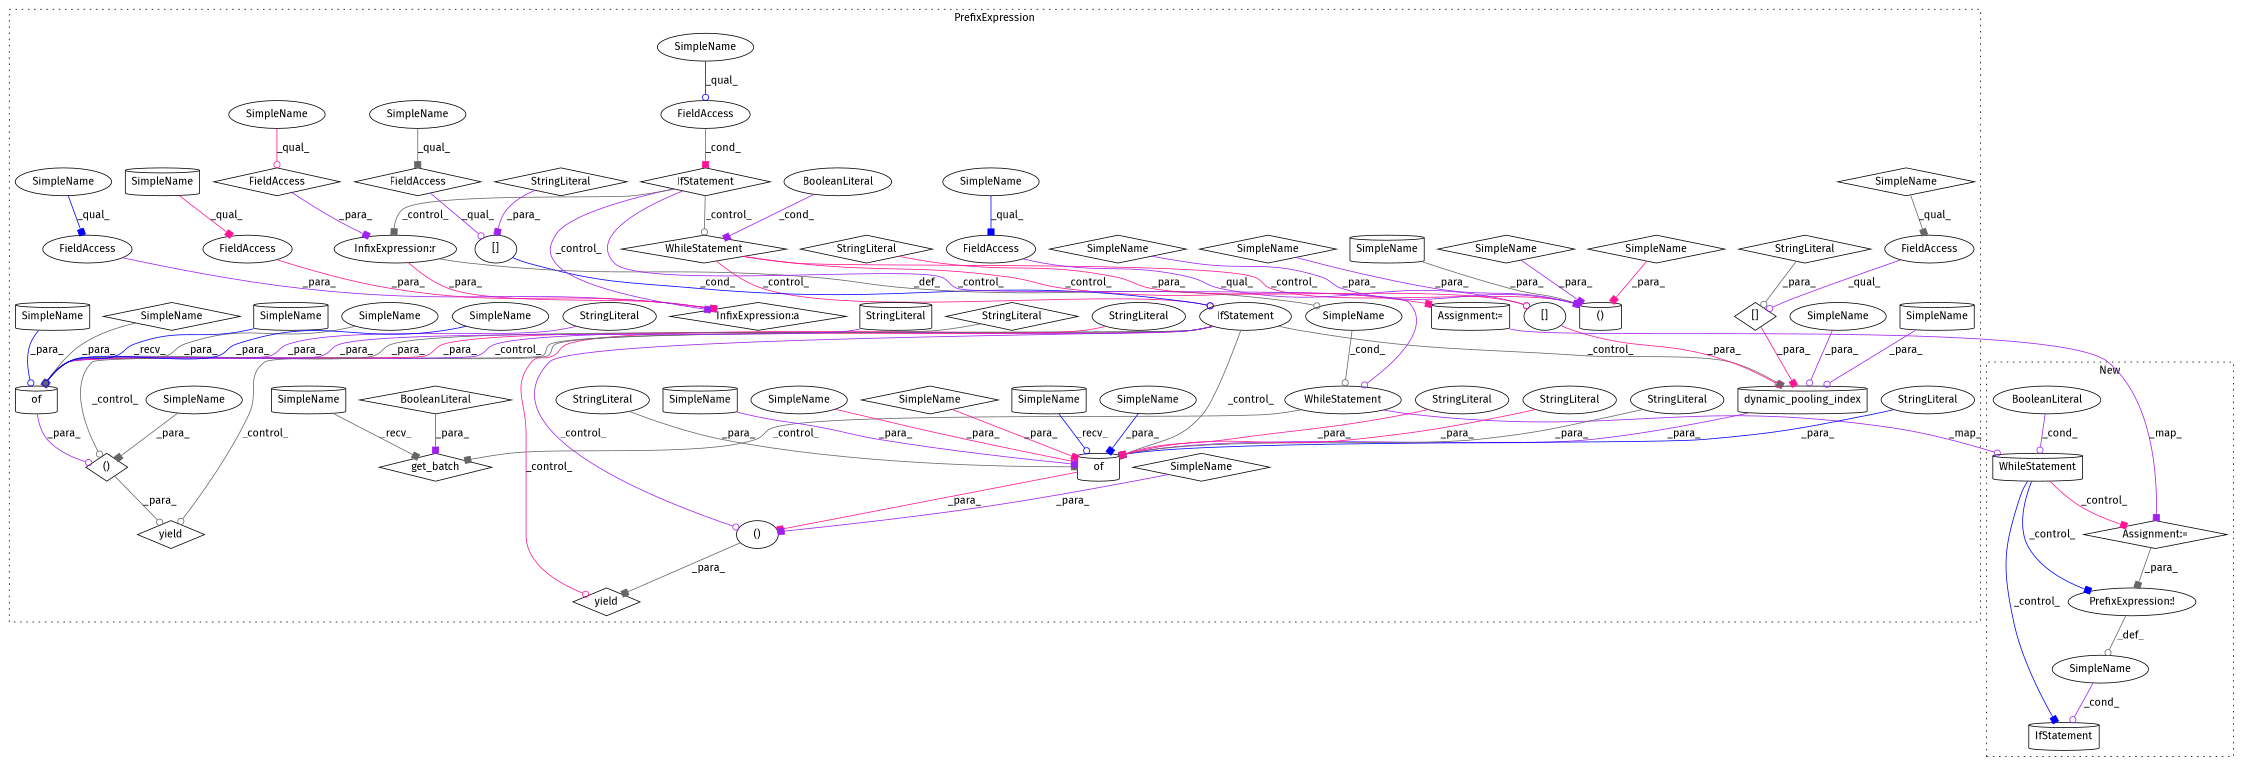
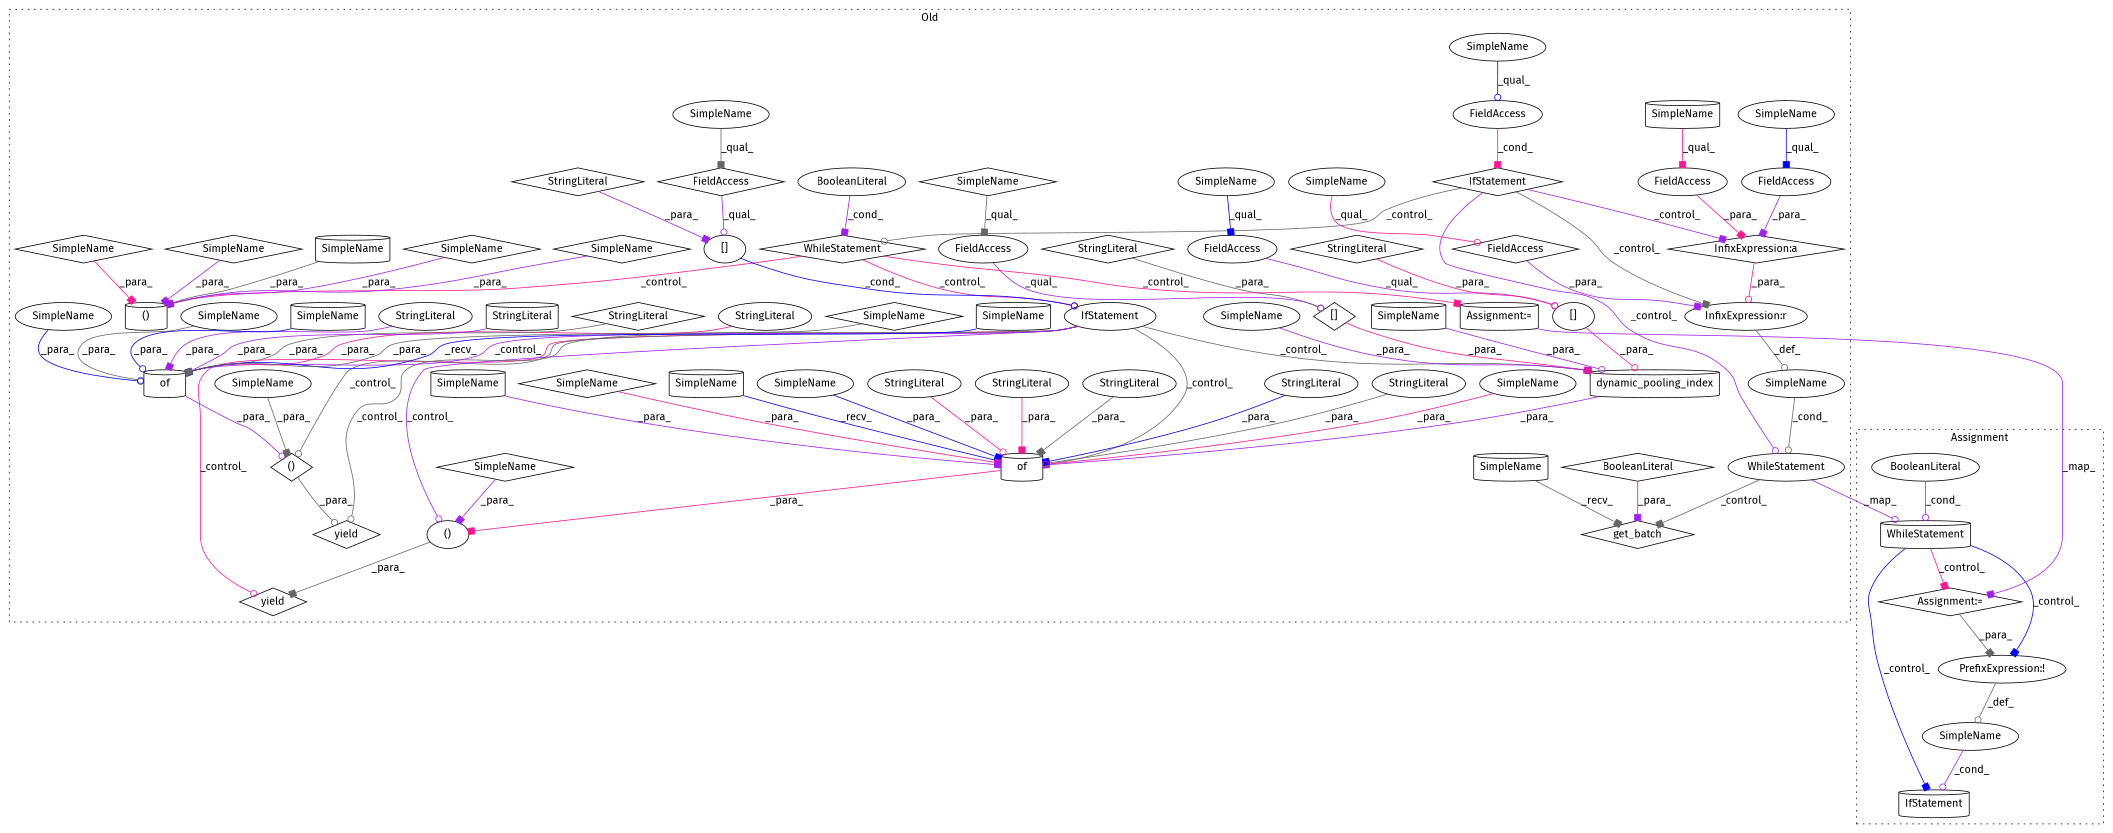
cluster "PrefixExpression": label "PrefixExpression" -> "Old"
edge "InfixExpression:r" -> "InfixExpression:a": reversed
cluster "New": label "New" -> "Assignment"
